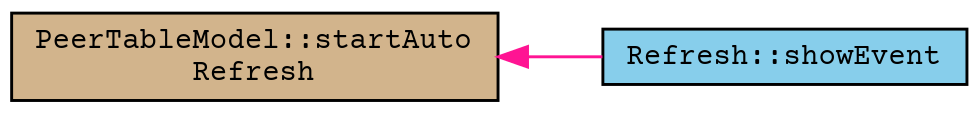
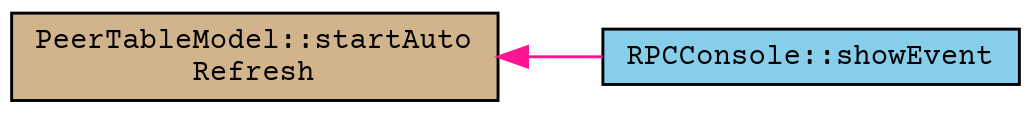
node "Refresh::showEvent": label "Refresh::showEvent" -> "RPCConsole::showEvent"
